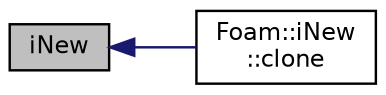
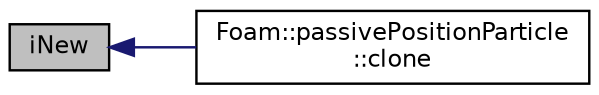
node "Foam::iNew ::clone": label "Foam::iNew ::clone" -> "Foam::passivePositionParticle ::clone"
